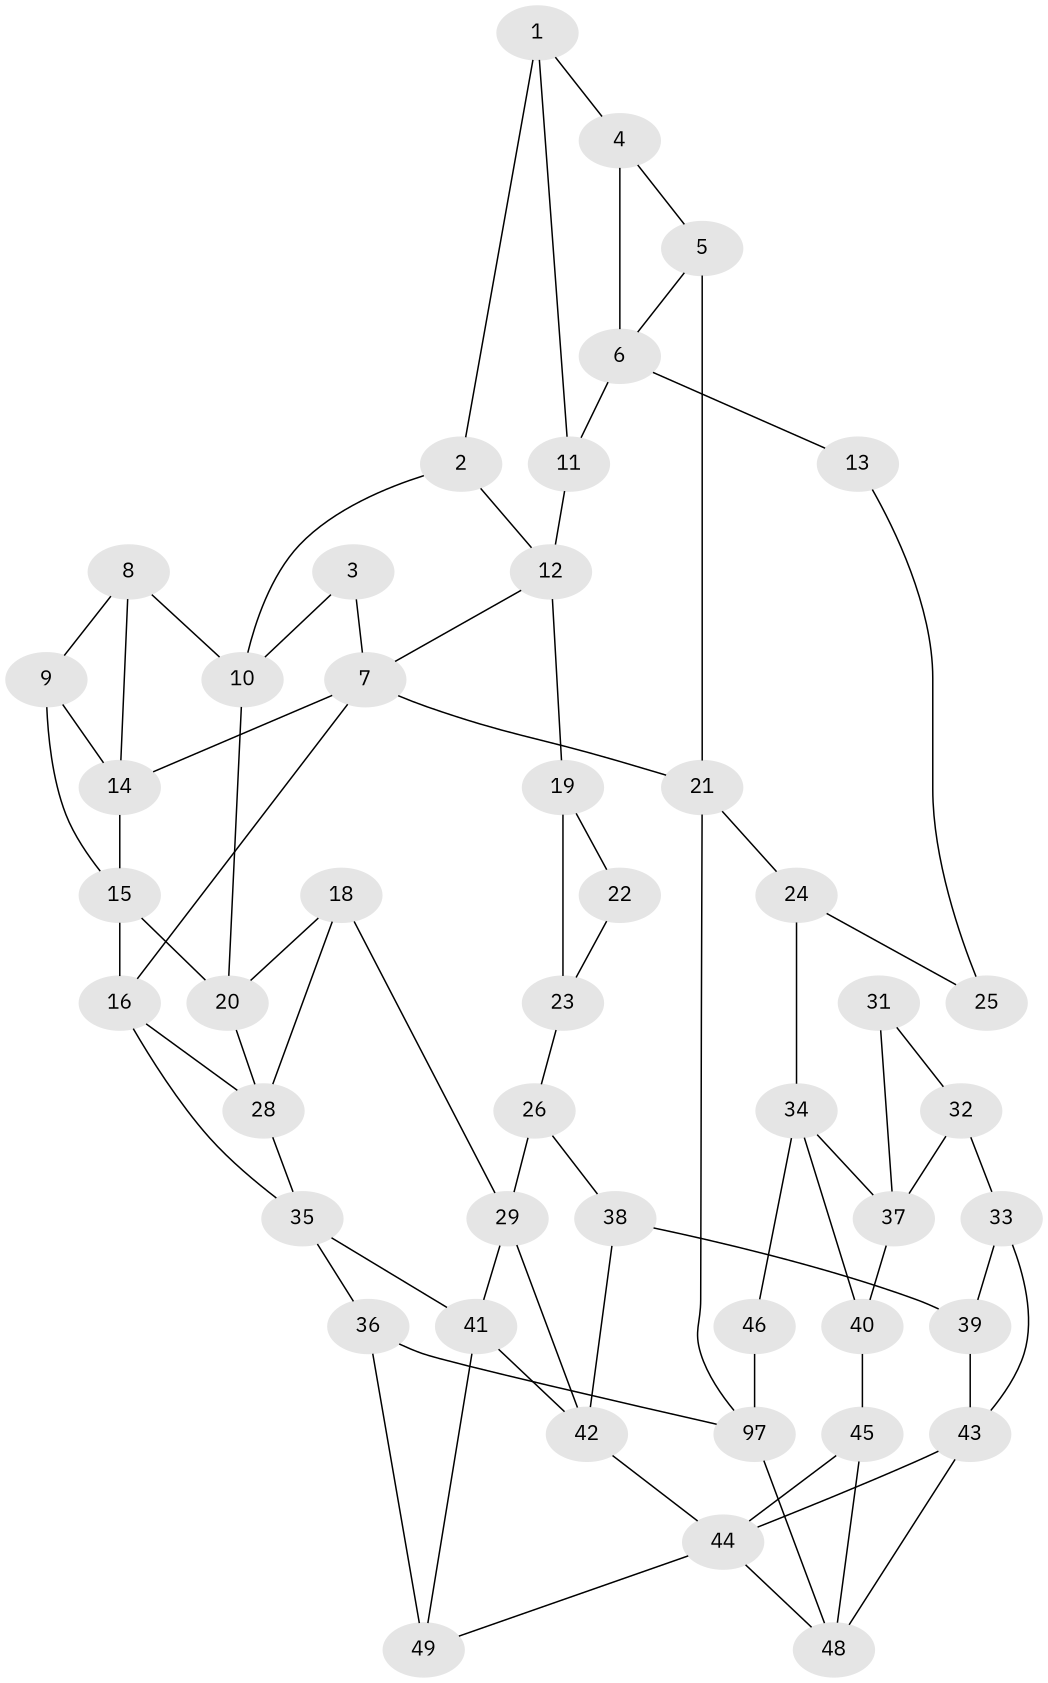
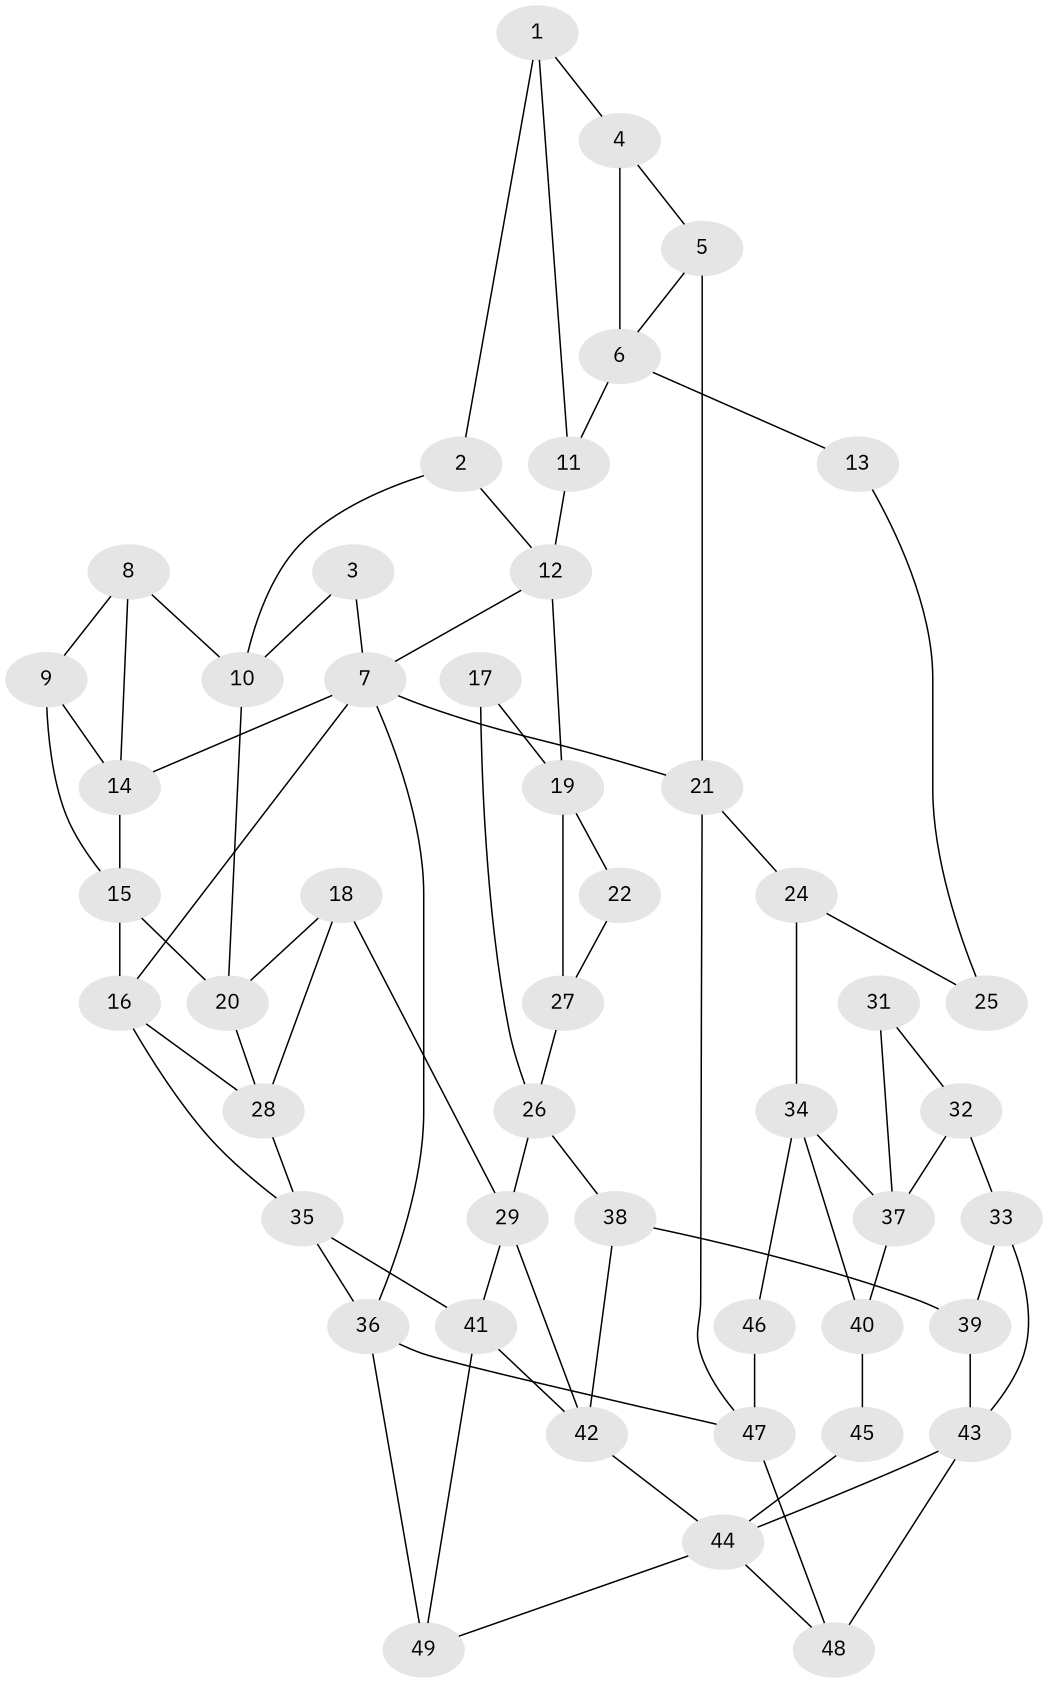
node "17": added
edge "7" -- "36": added
node "23": label "23" -> "27"
node "97": label "97" -> "47"
edge "45" -- "48": removed
